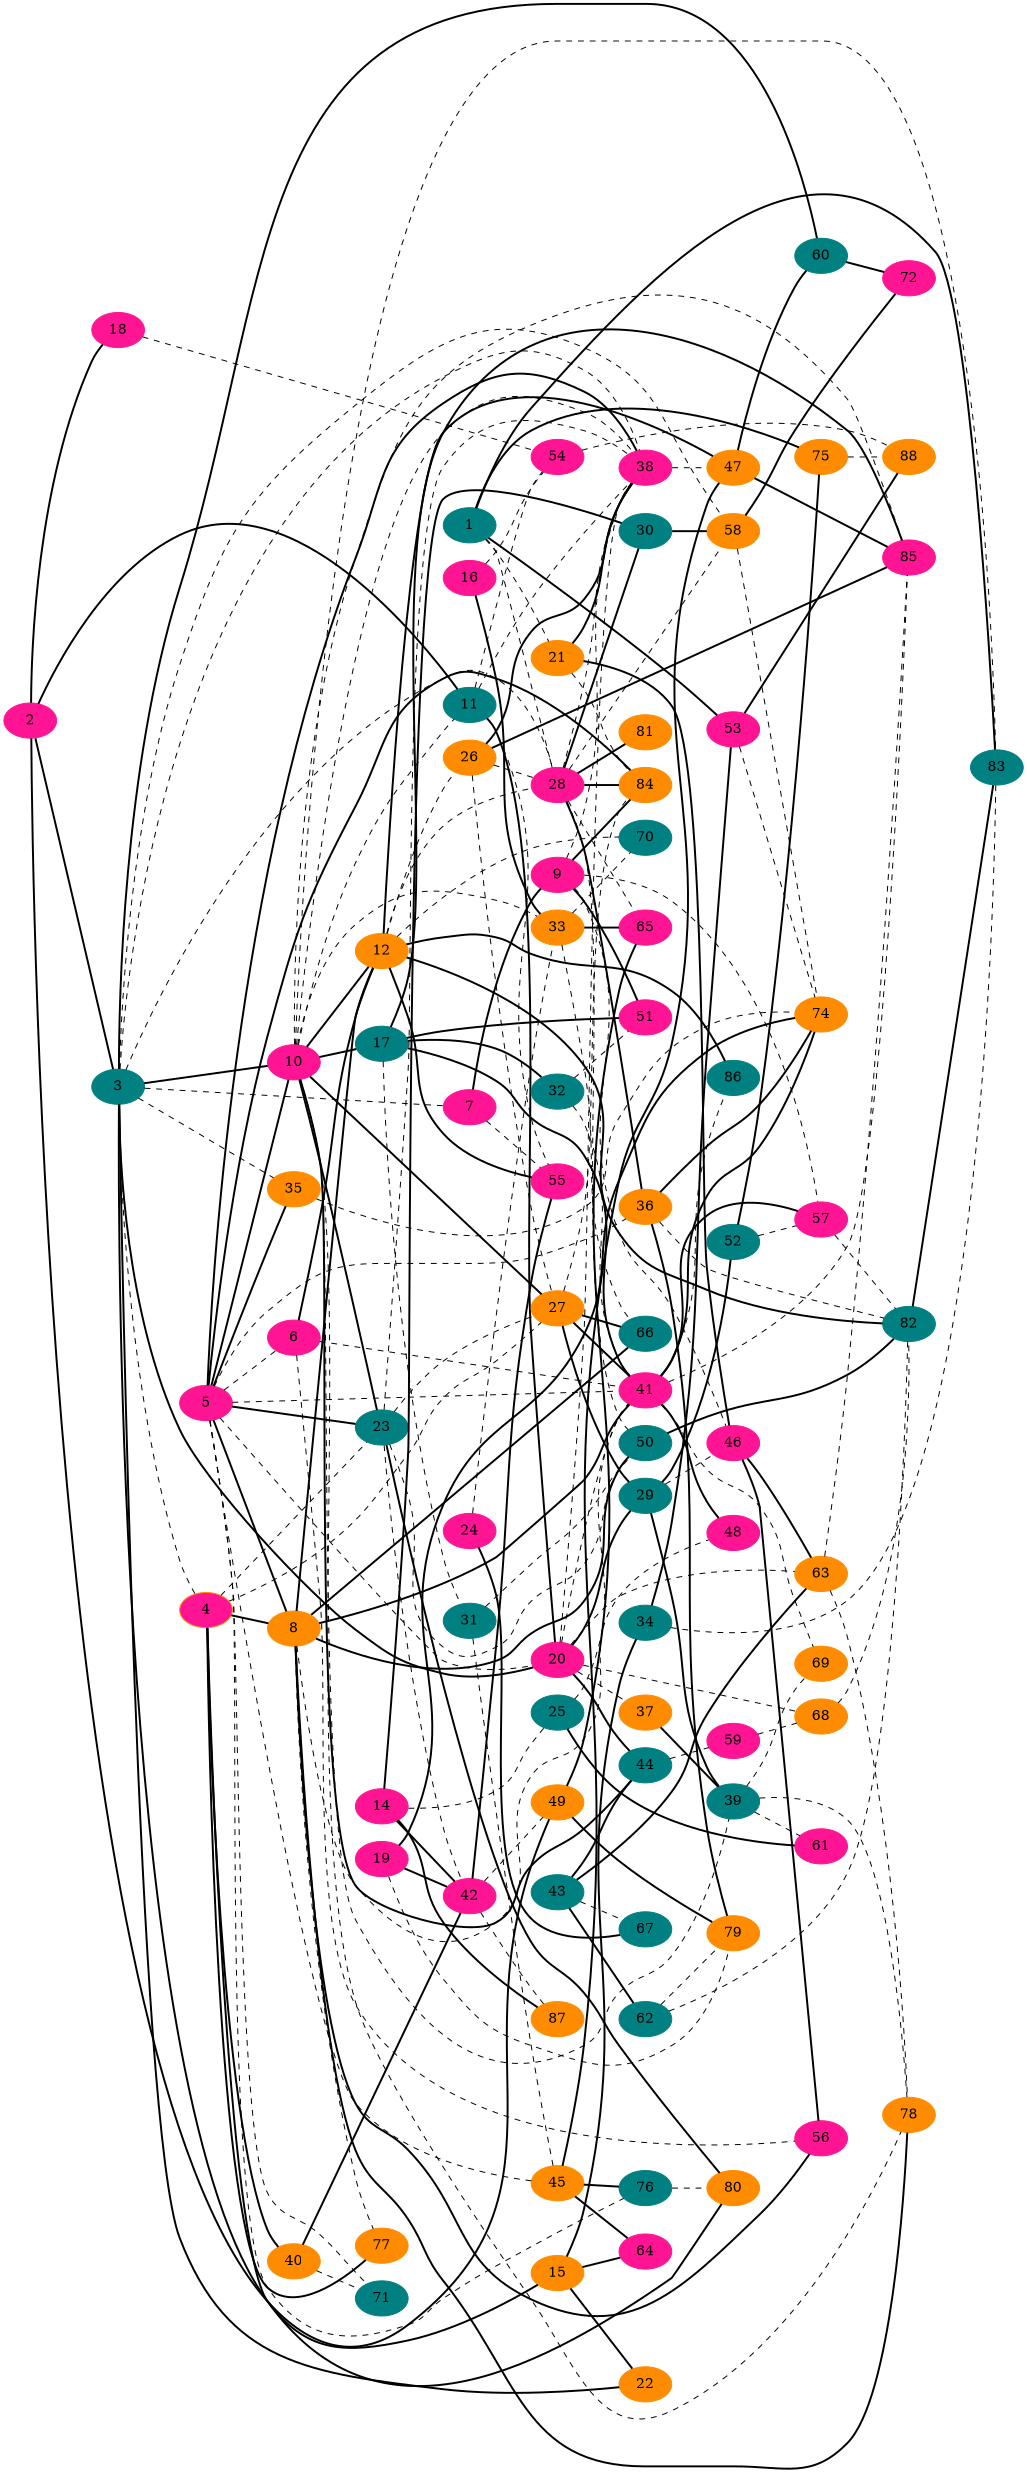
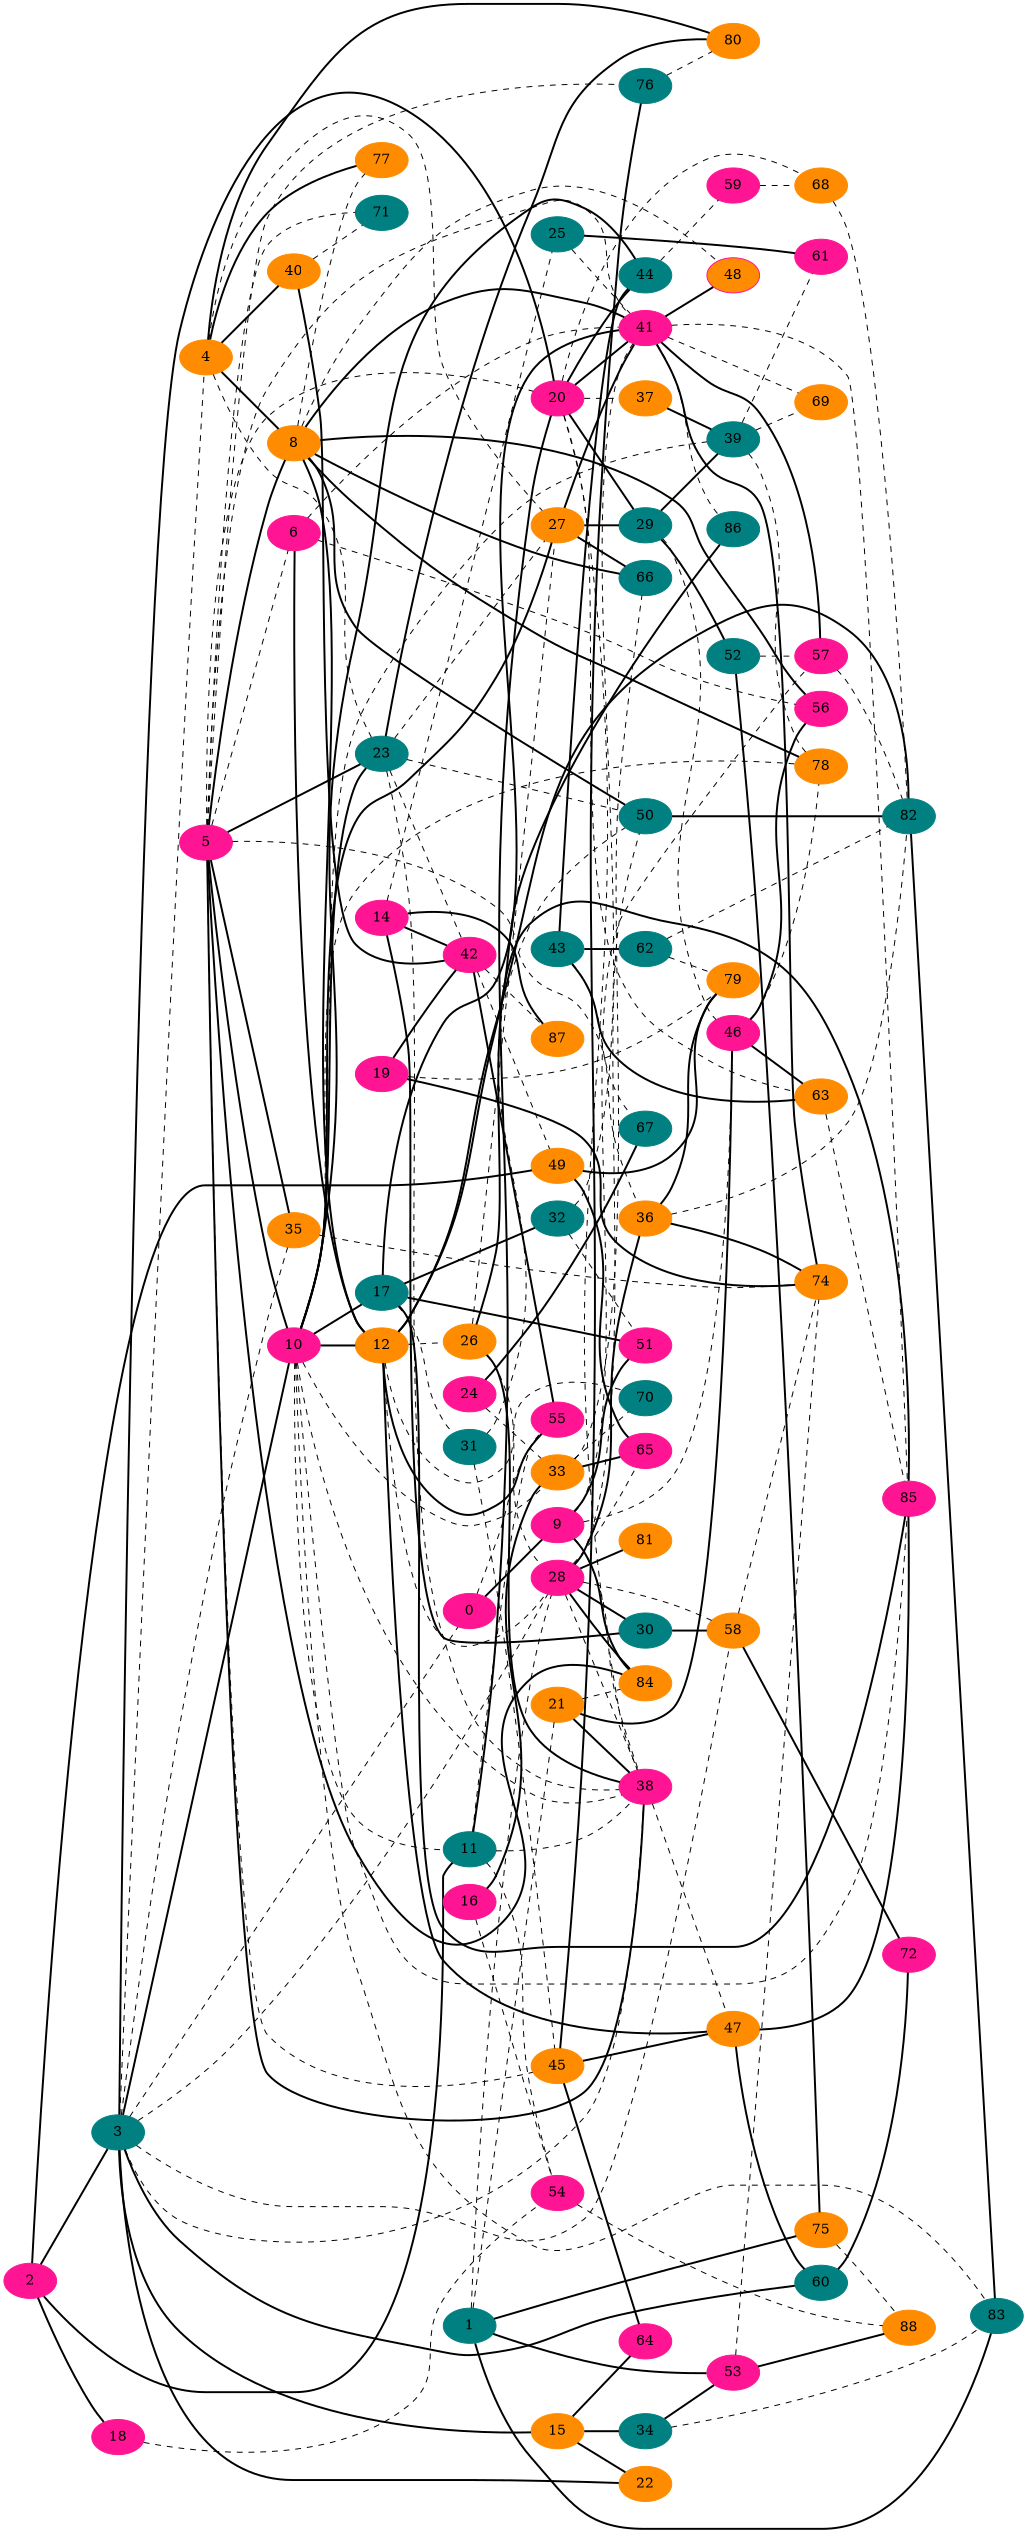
edge "84" -- "27": removed
node "7": label "7" -> "0"
edge "41" -- "20": style dashed -> bold
node "48": fillcolor deeppink -> darkorange
node "4": fillcolor deeppink -> darkorange
edge "63" -- "78": now "46" -- "78"
